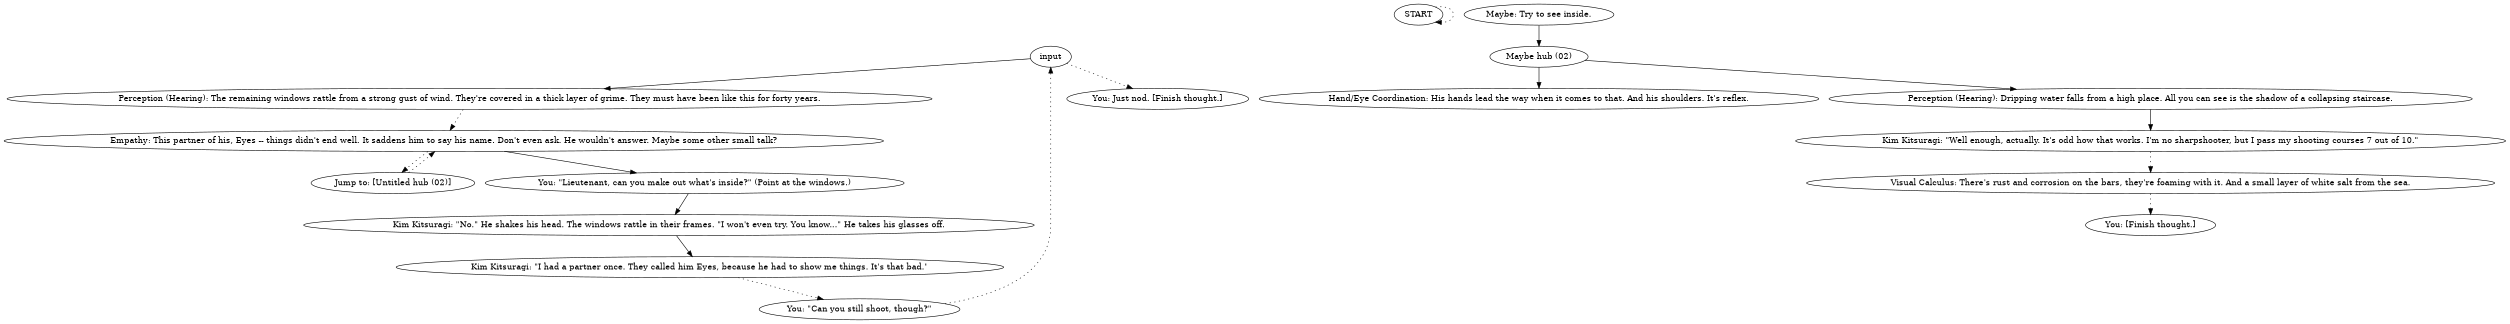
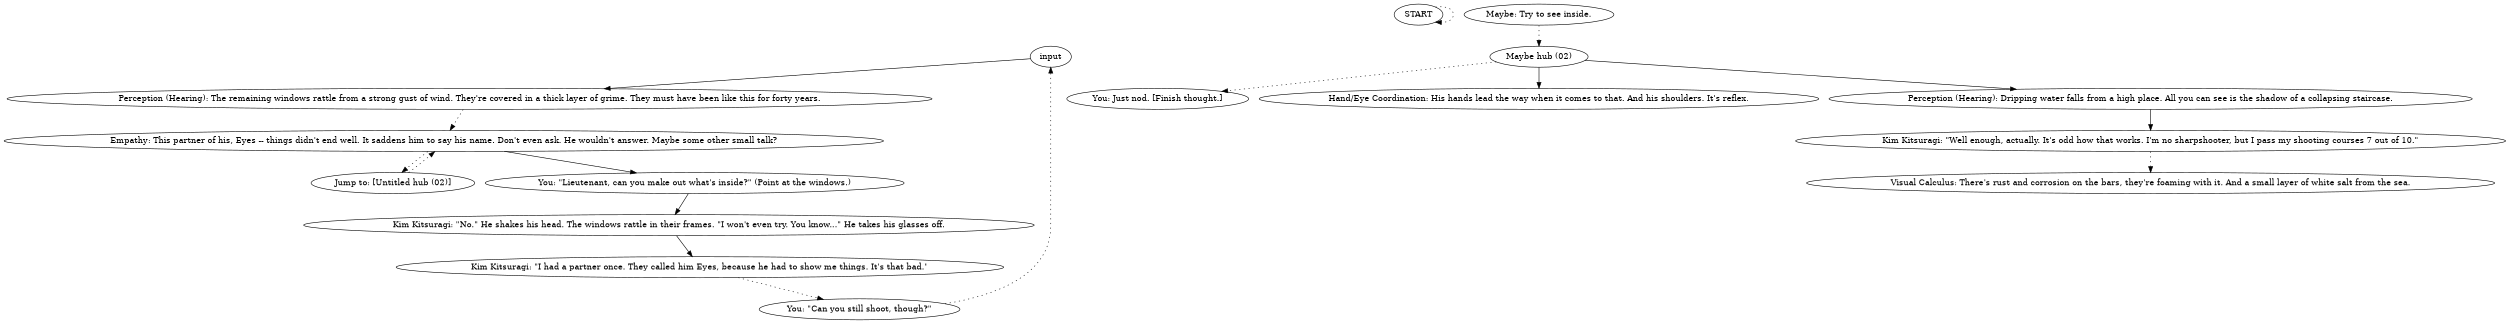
edge "Maybe: Try to see inside." -> "Maybe hub (02)": style solid -> dotted
edge "input" -> "You: Just nod. [Finish thought.]": now "Maybe hub (02)" -> "You: Just nod. [Finish thought.]"
node "You: [Finish thought.]": removed
